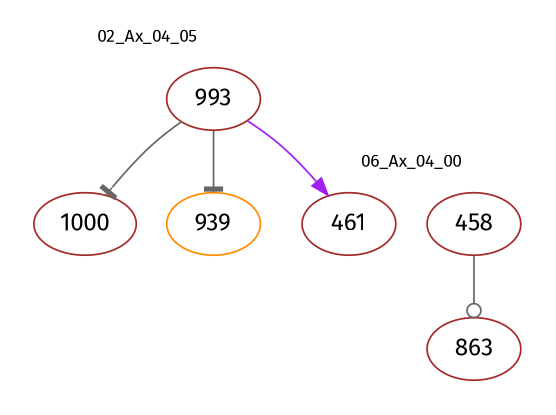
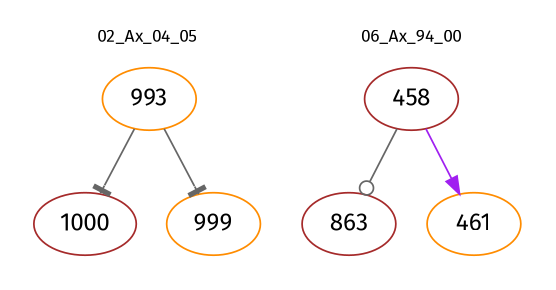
node "993": color brown -> darkorange
cluster "06_Ax_04_00": label "06_Ax_04_00" -> "06_Ax_94_00"
edge "993" -> "461": now "458" -> "461"
node "939": label "939" -> "999"
node "461": color brown -> darkorange
